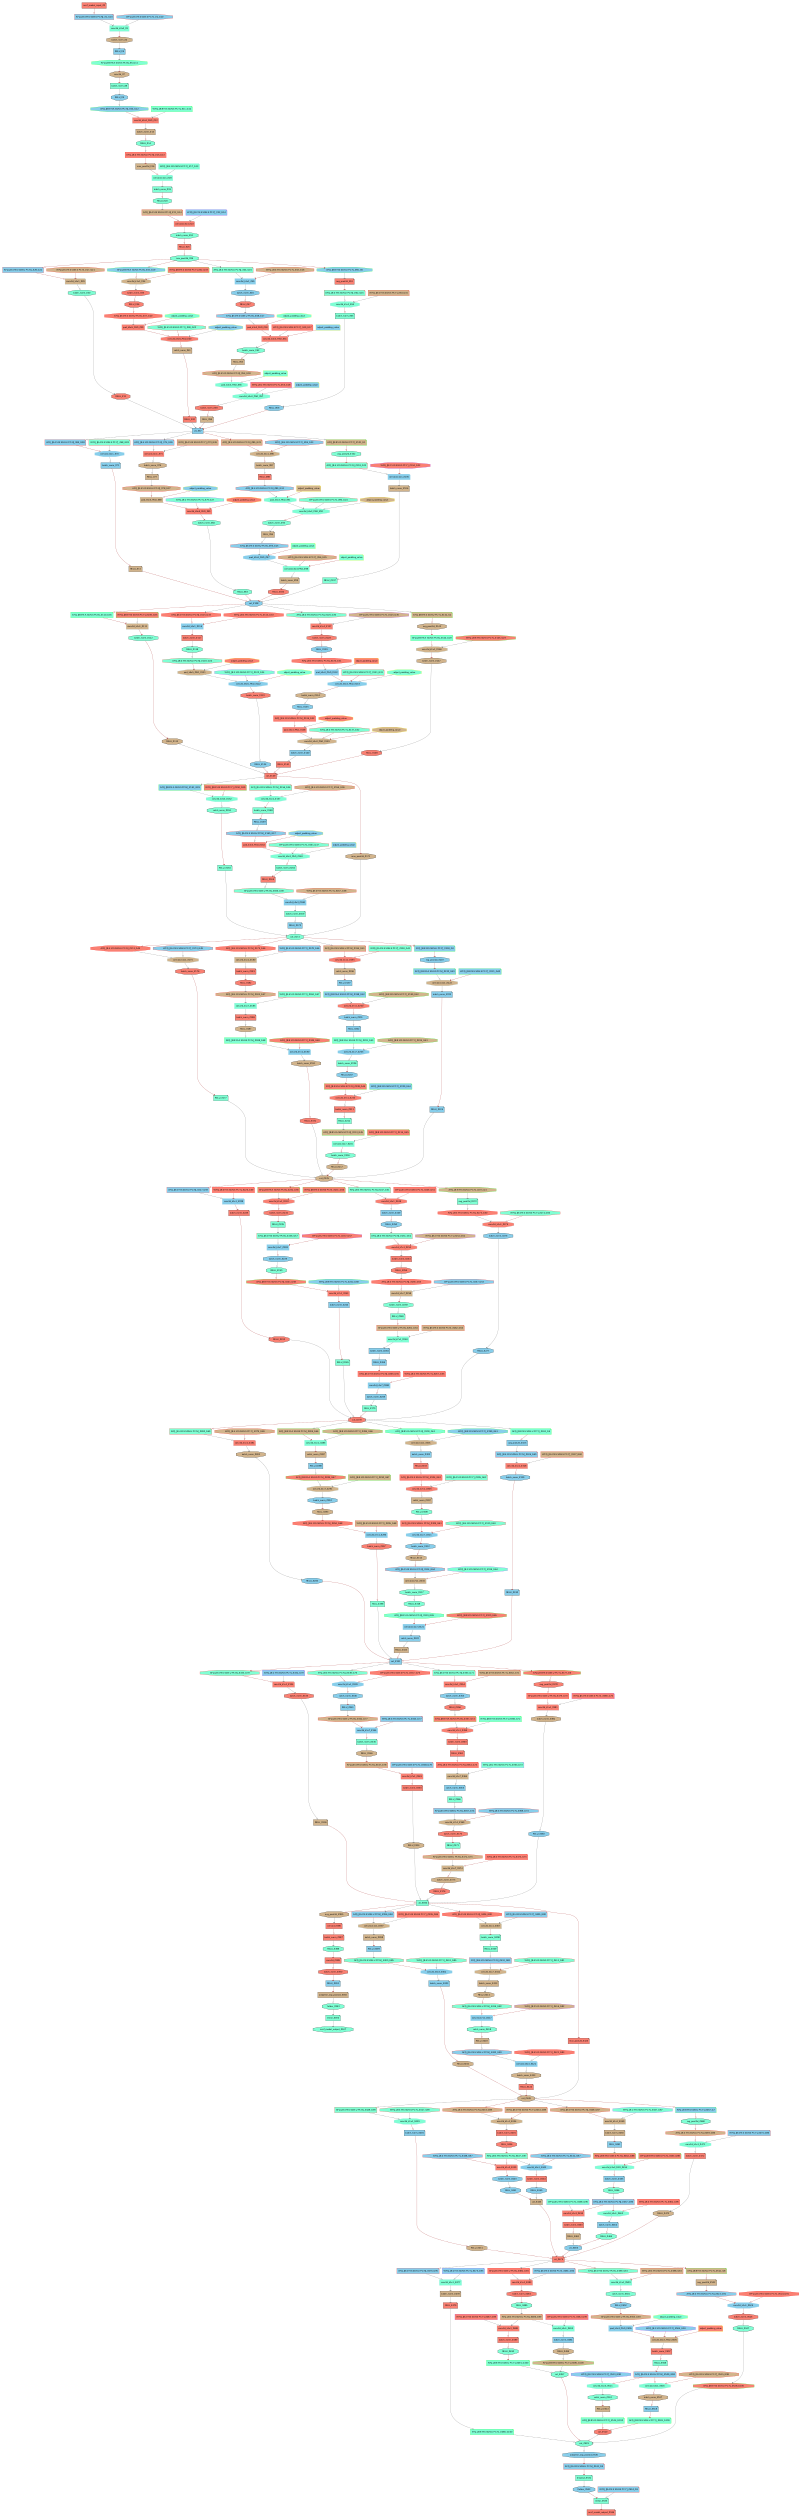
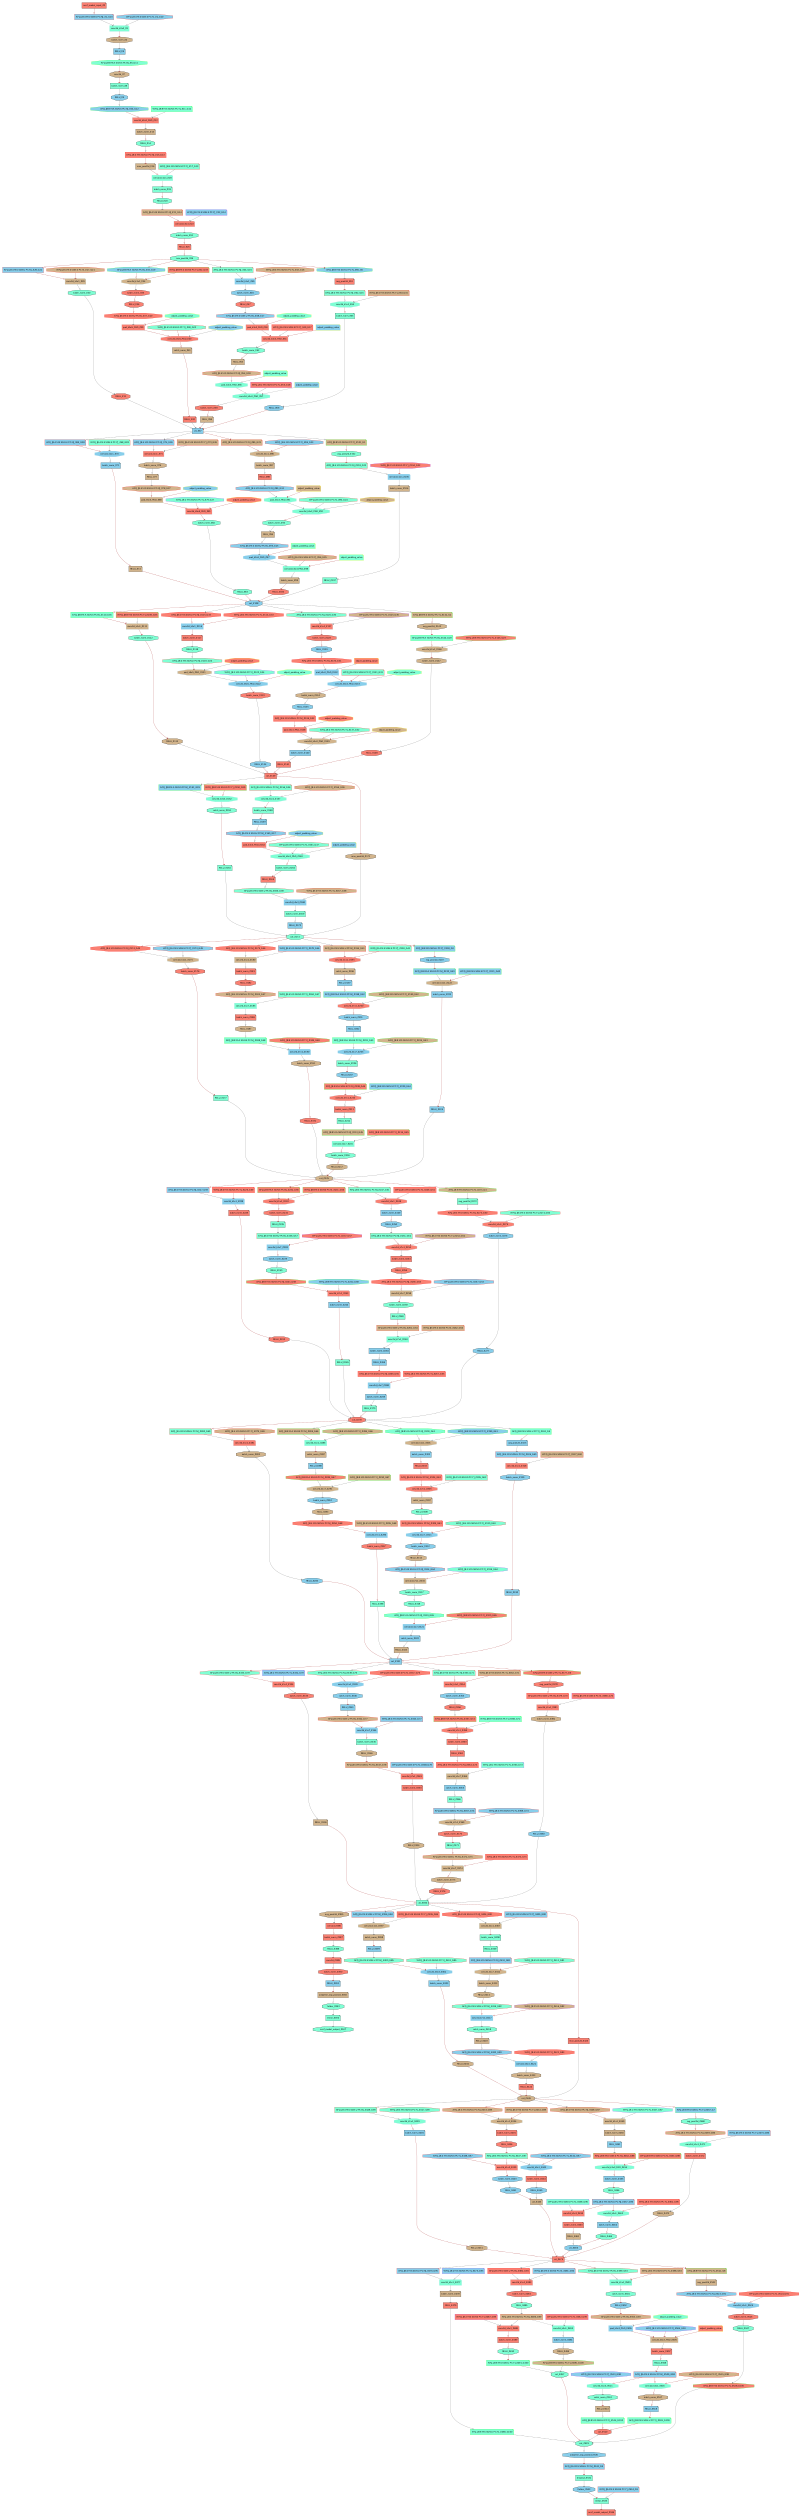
node "WFQ_[B:4 M:S SGN:S PC:Y]_#17_G13": color lightblue -> red
